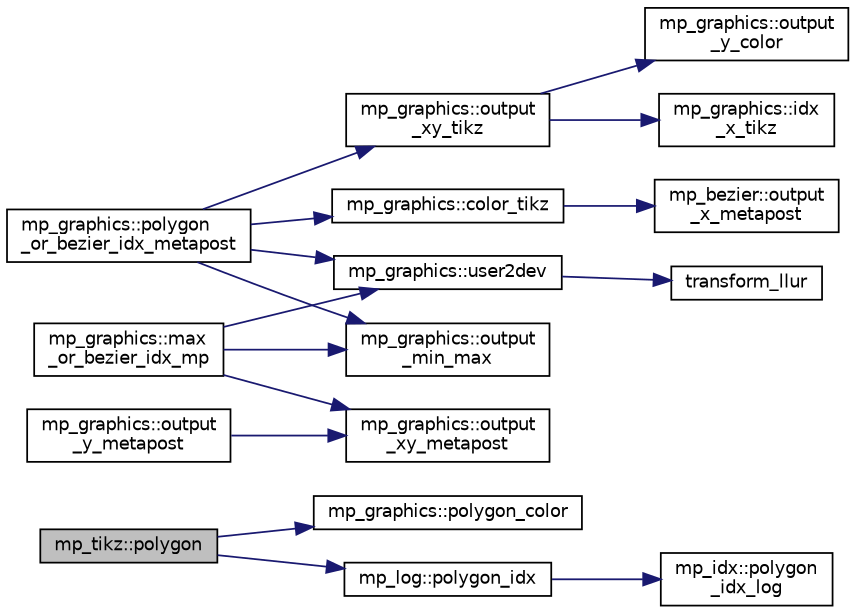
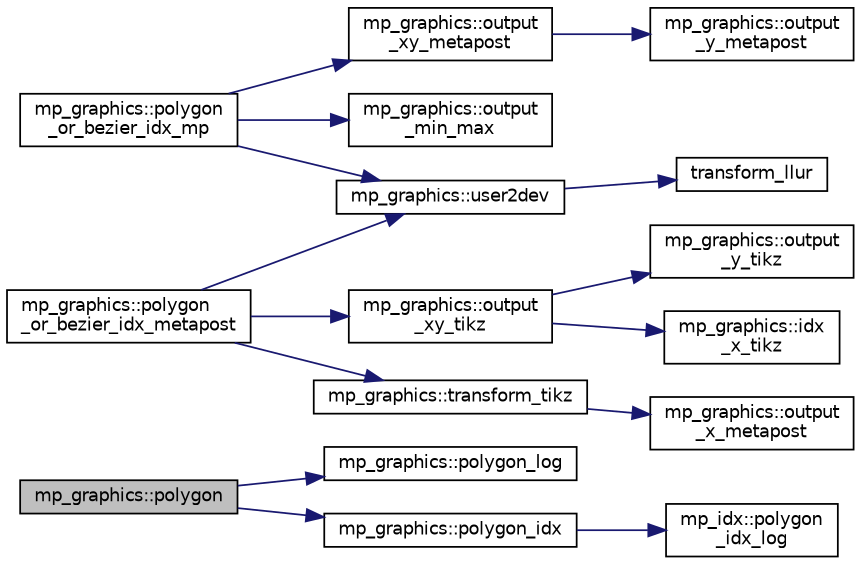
node "mp_graphics::output _y_color": label "mp_graphics::output _y_color" -> "mp_graphics::output _y_tikz"
node "mp_graphics::color_tikz": label "mp_graphics::color_tikz" -> "mp_graphics::transform_tikz"
node "mp_bezier::output _x_metapost": label "mp_bezier::output _x_metapost" -> "mp_graphics::output _x_metapost"
edge "mp_graphics::polygon _or_bezier_idx_metapost" -> "mp_graphics::output _min_max": removed
node "mp_graphics::max _or_bezier_idx_mp": label "mp_graphics::max _or_bezier_idx_mp" -> "mp_graphics::polygon _or_bezier_idx_mp"
edge "mp_graphics::output _y_metapost" -> "mp_graphics::output _xy_metapost": reversed
node "mp_graphics::polygon_color": label "mp_graphics::polygon_color" -> "mp_graphics::polygon_log"
node "mp_tikz::polygon": label "mp_tikz::polygon" -> "mp_graphics::polygon"
node "mp_log::polygon_idx": label "mp_log::polygon_idx" -> "mp_graphics::polygon_idx"
